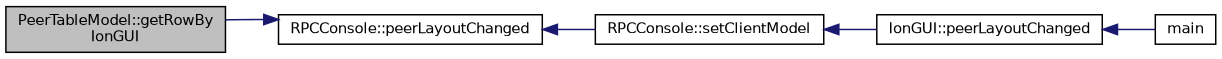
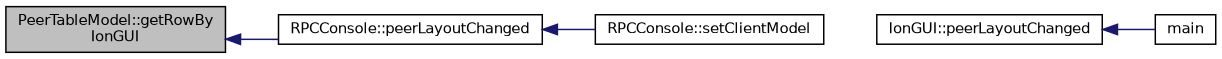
edge "PeerTableModel::getRowBy IonGUI" -> "RPCConsole::peerLayoutChanged": reversed
edge "IonGUI::peerLayoutChanged" -> "RPCConsole::setClientModel": removed
